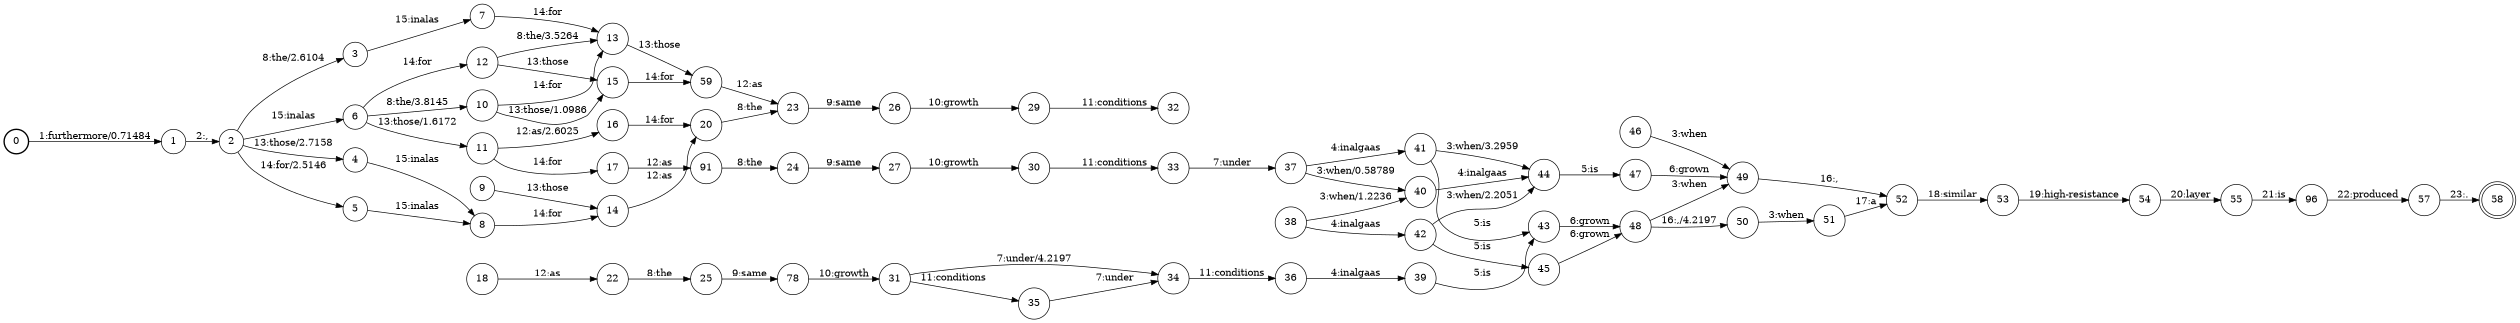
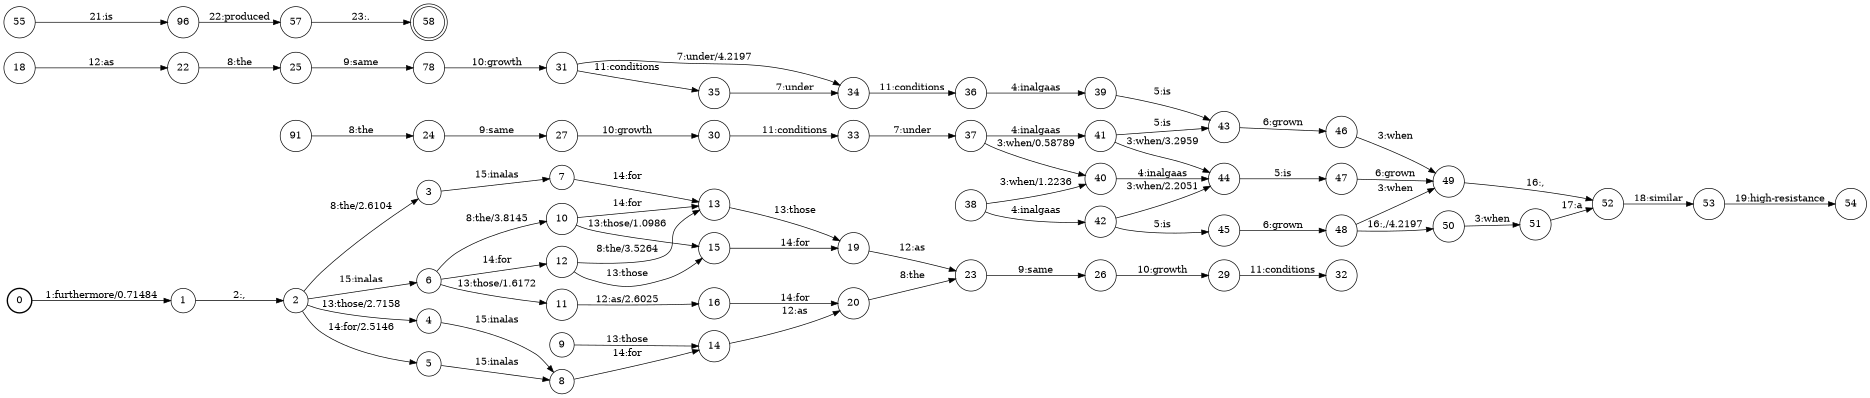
node "59": label "59" -> "19"
node "17": removed
edge "54" -> "55": removed, label "20:layer"
edge "43" -> "48": now "43" -> "46"
